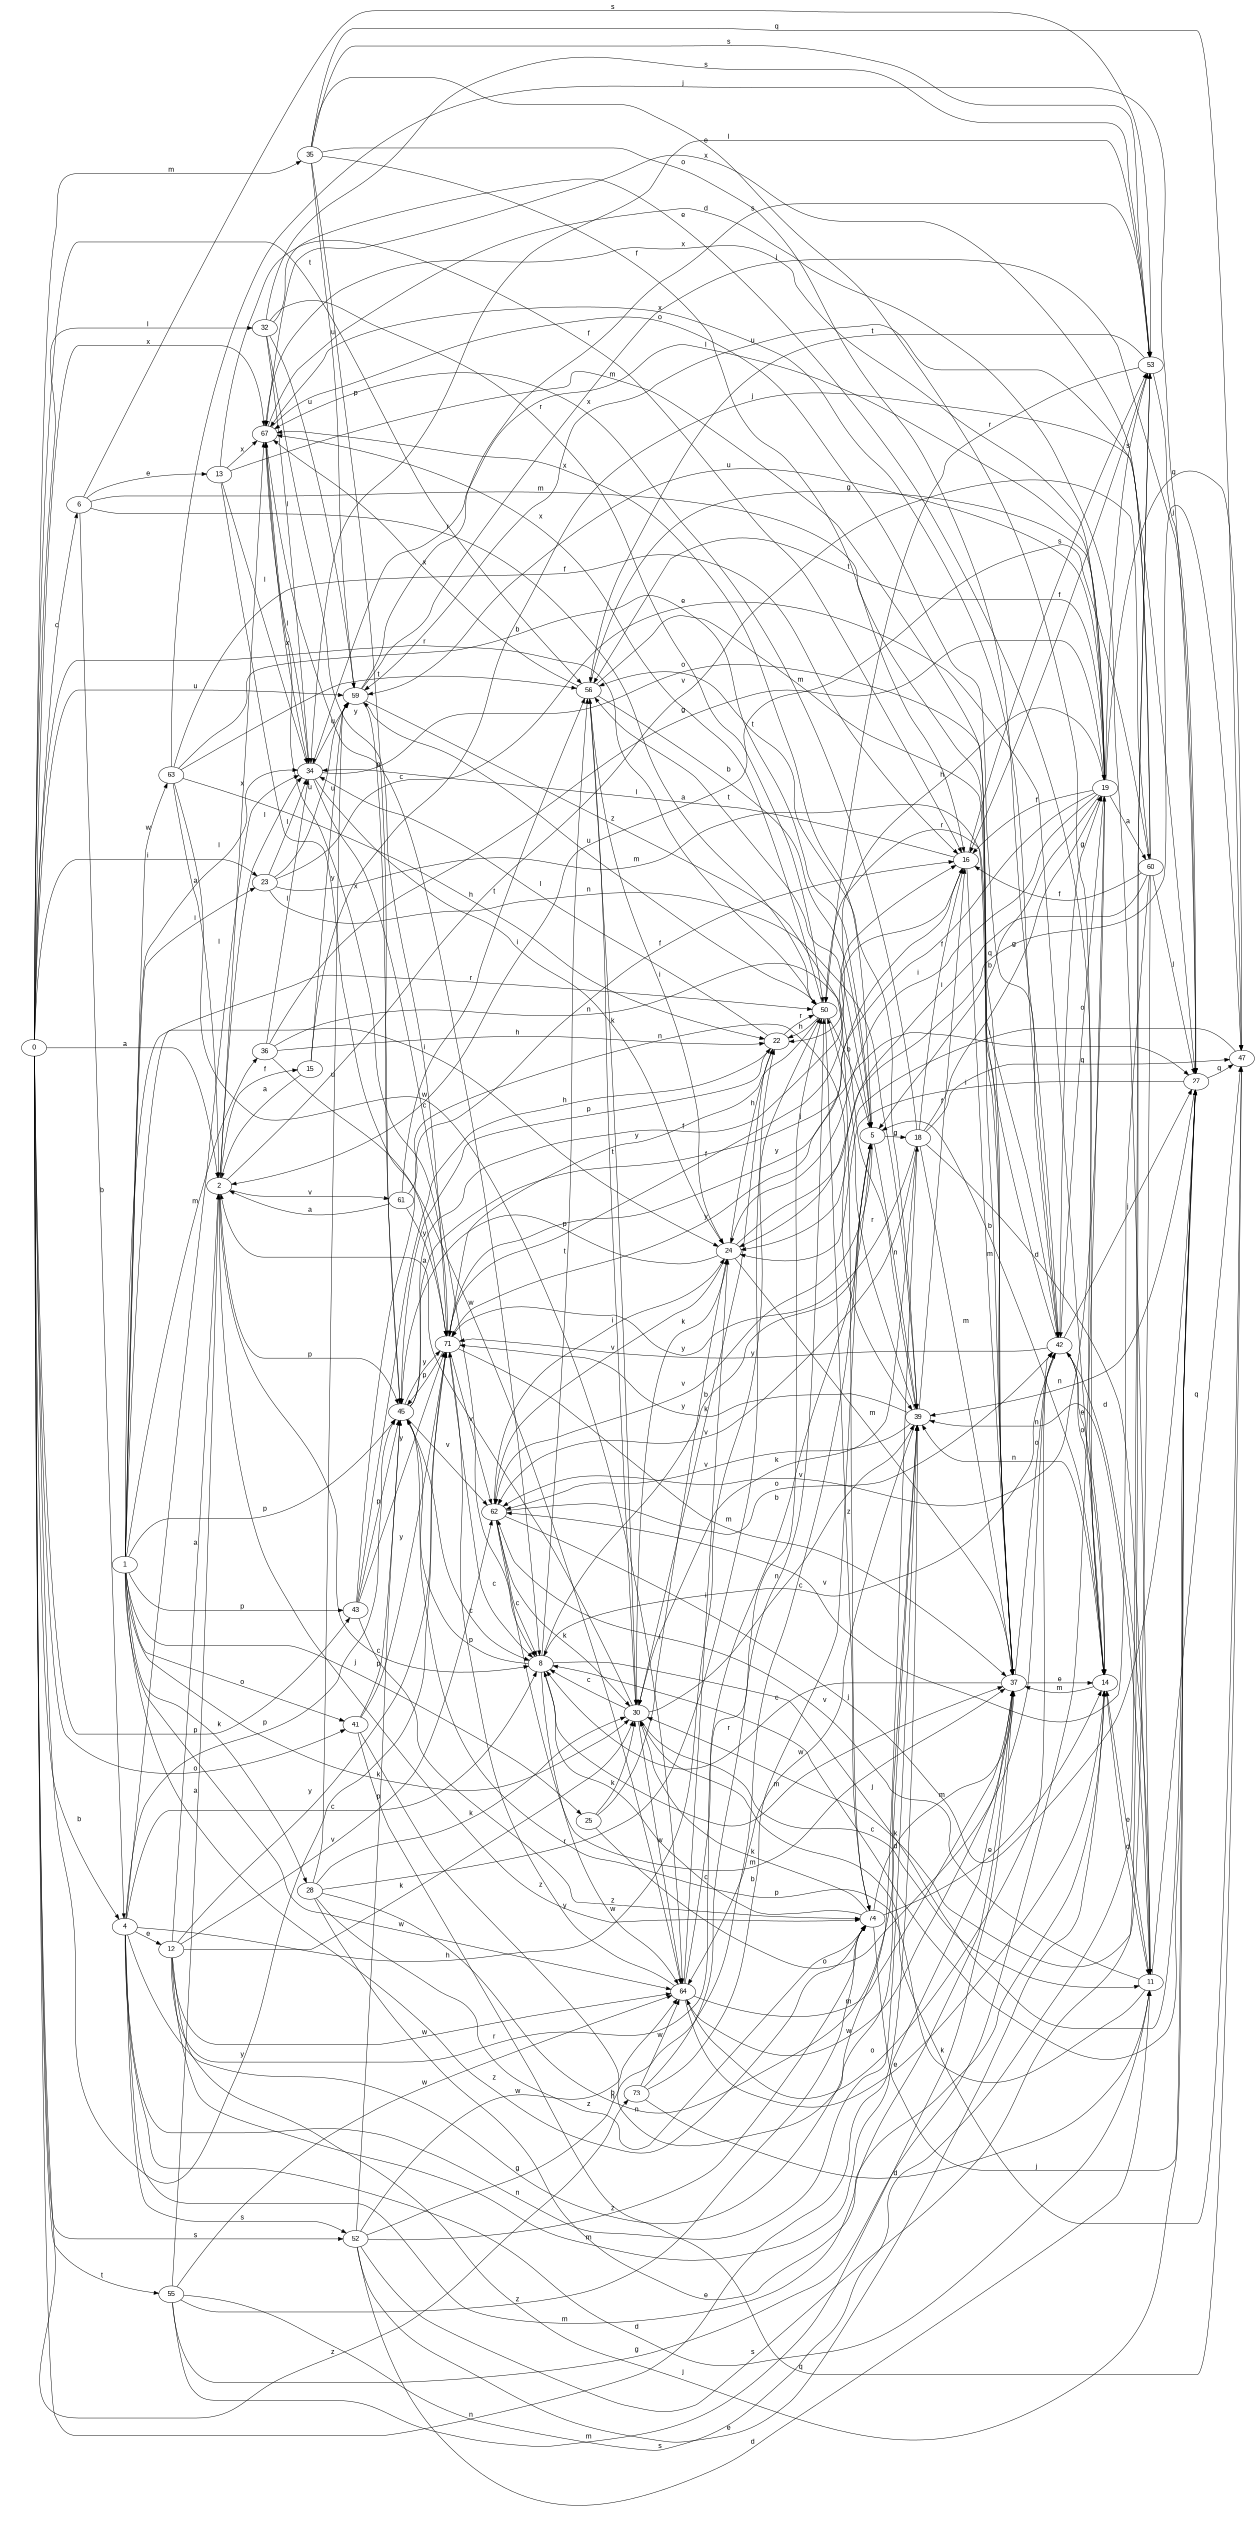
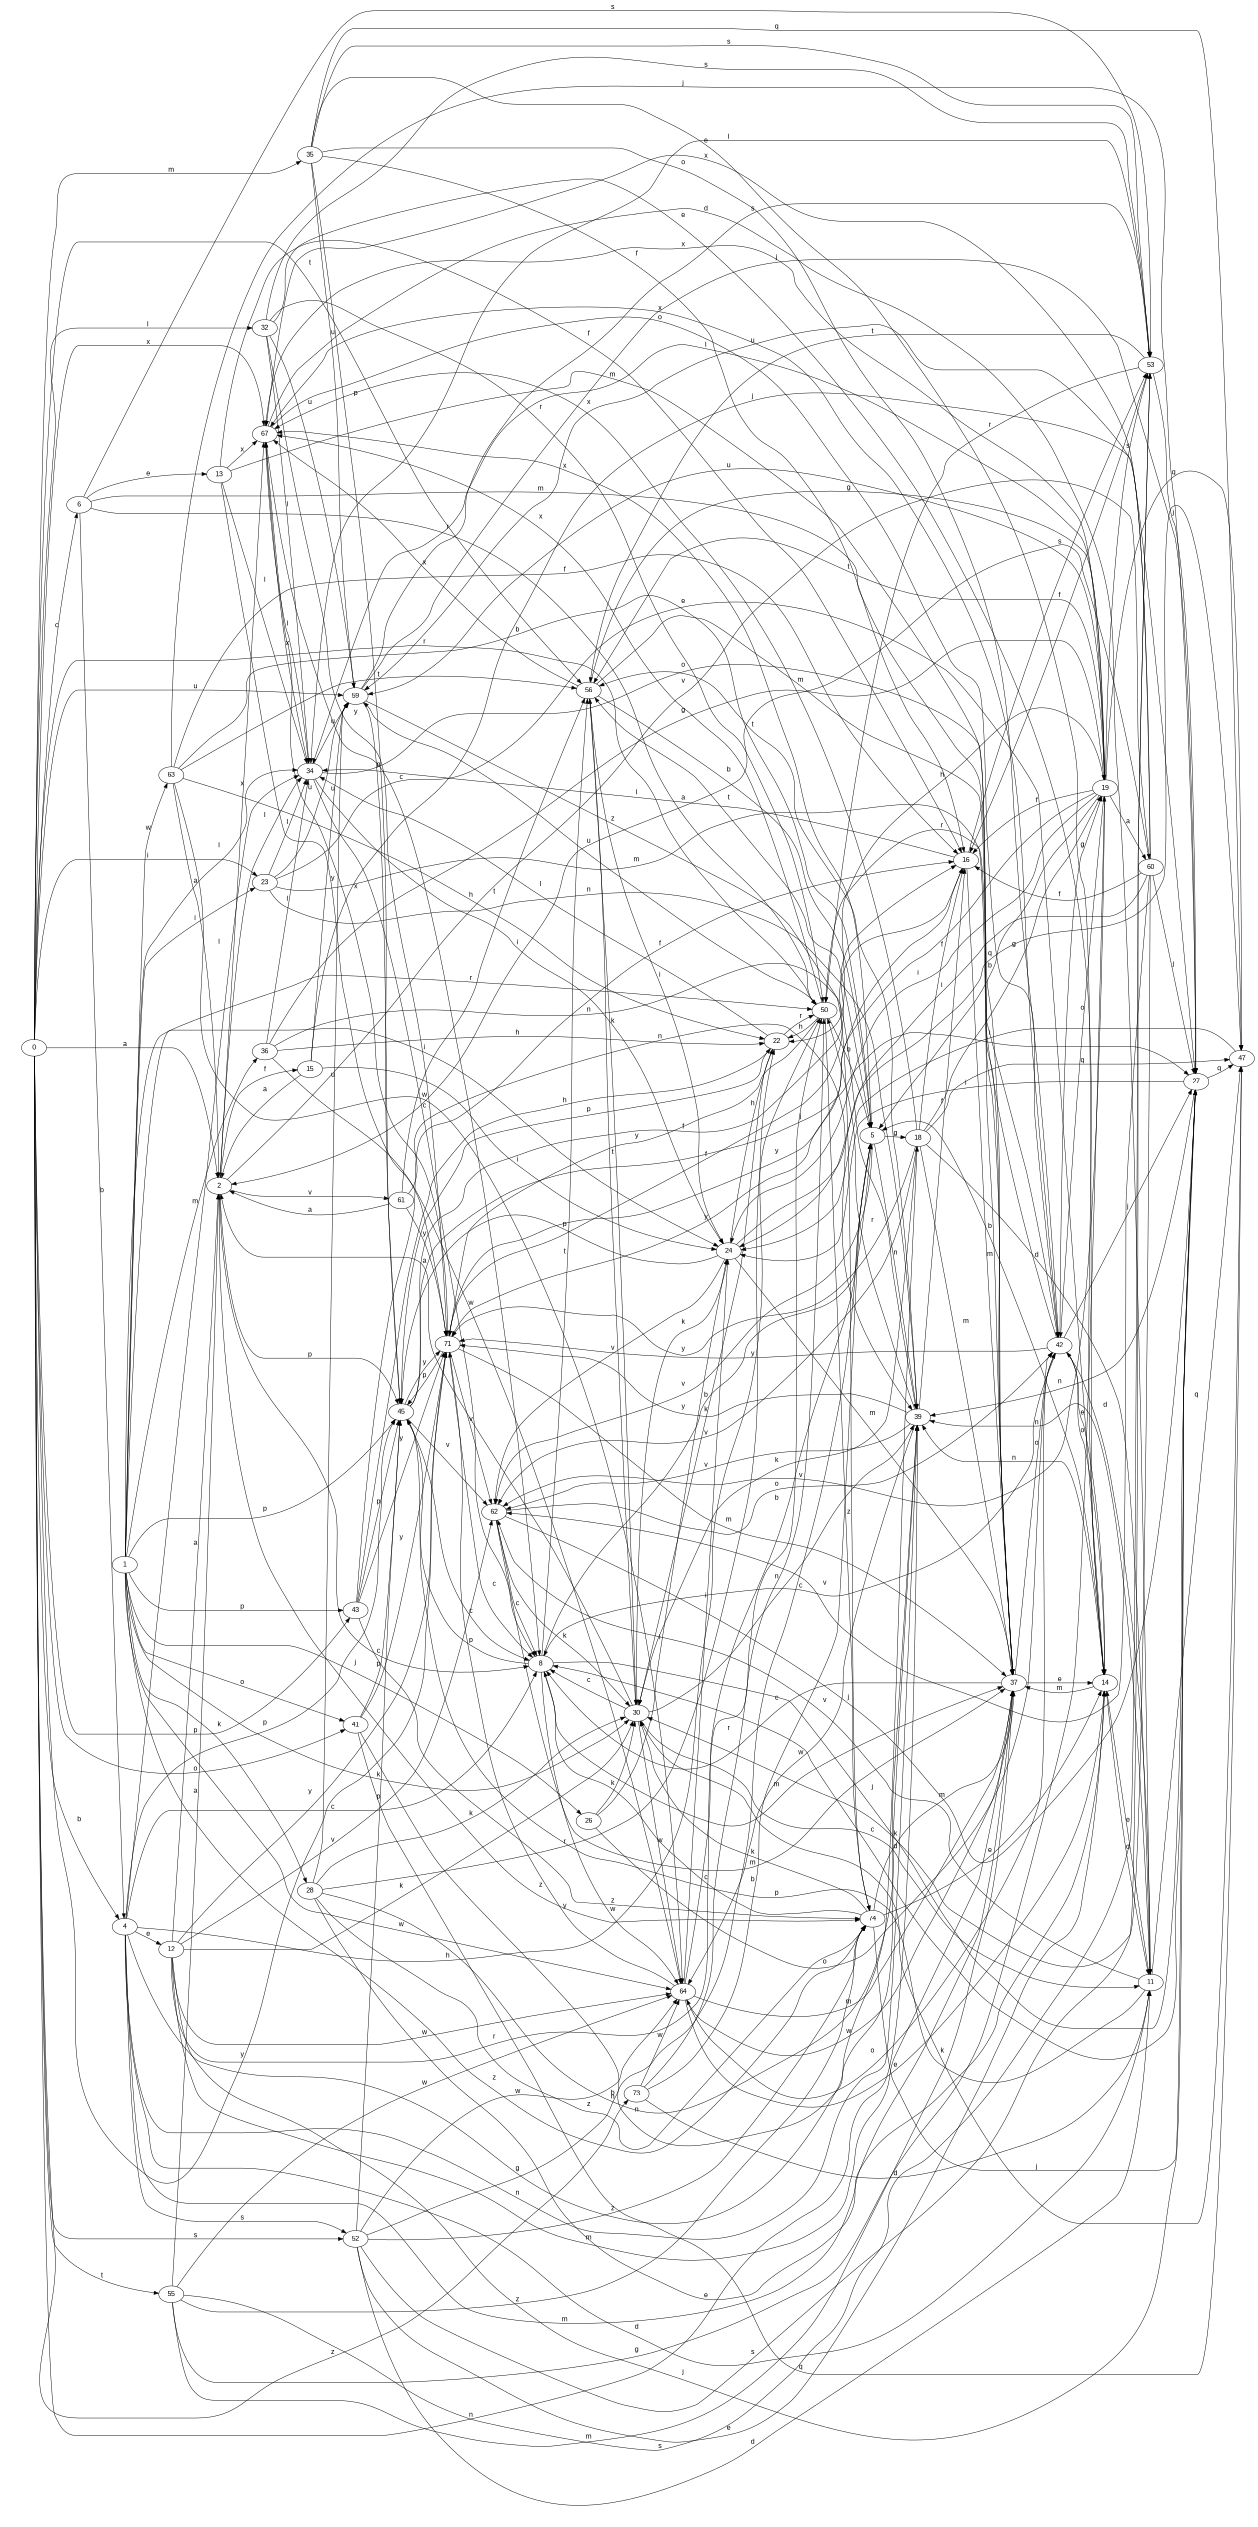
edge "62" -> "24": now "15" -> "24"
node "25": label "25" -> "26"
